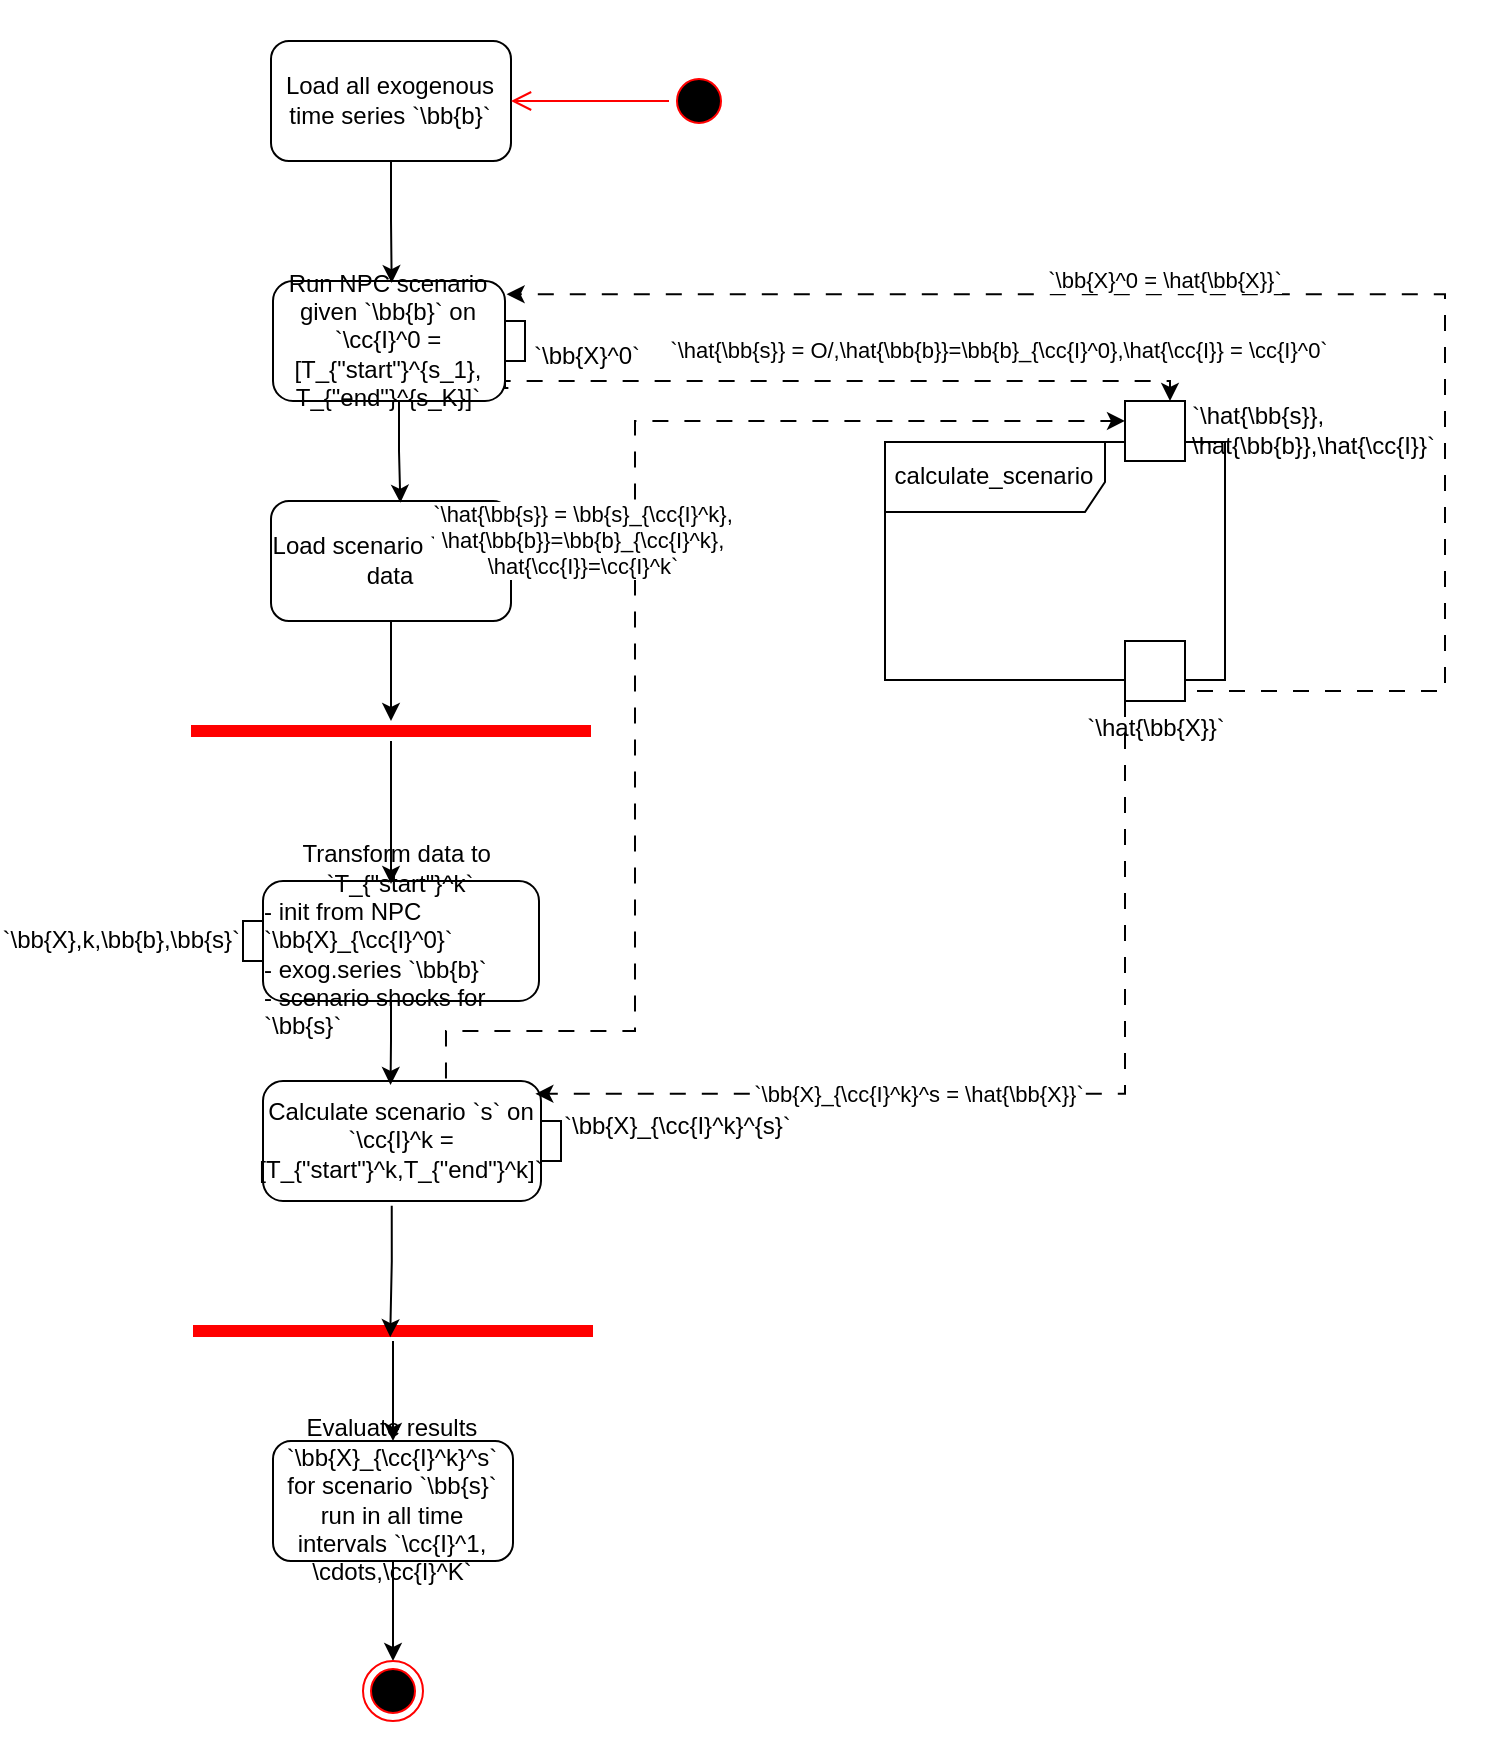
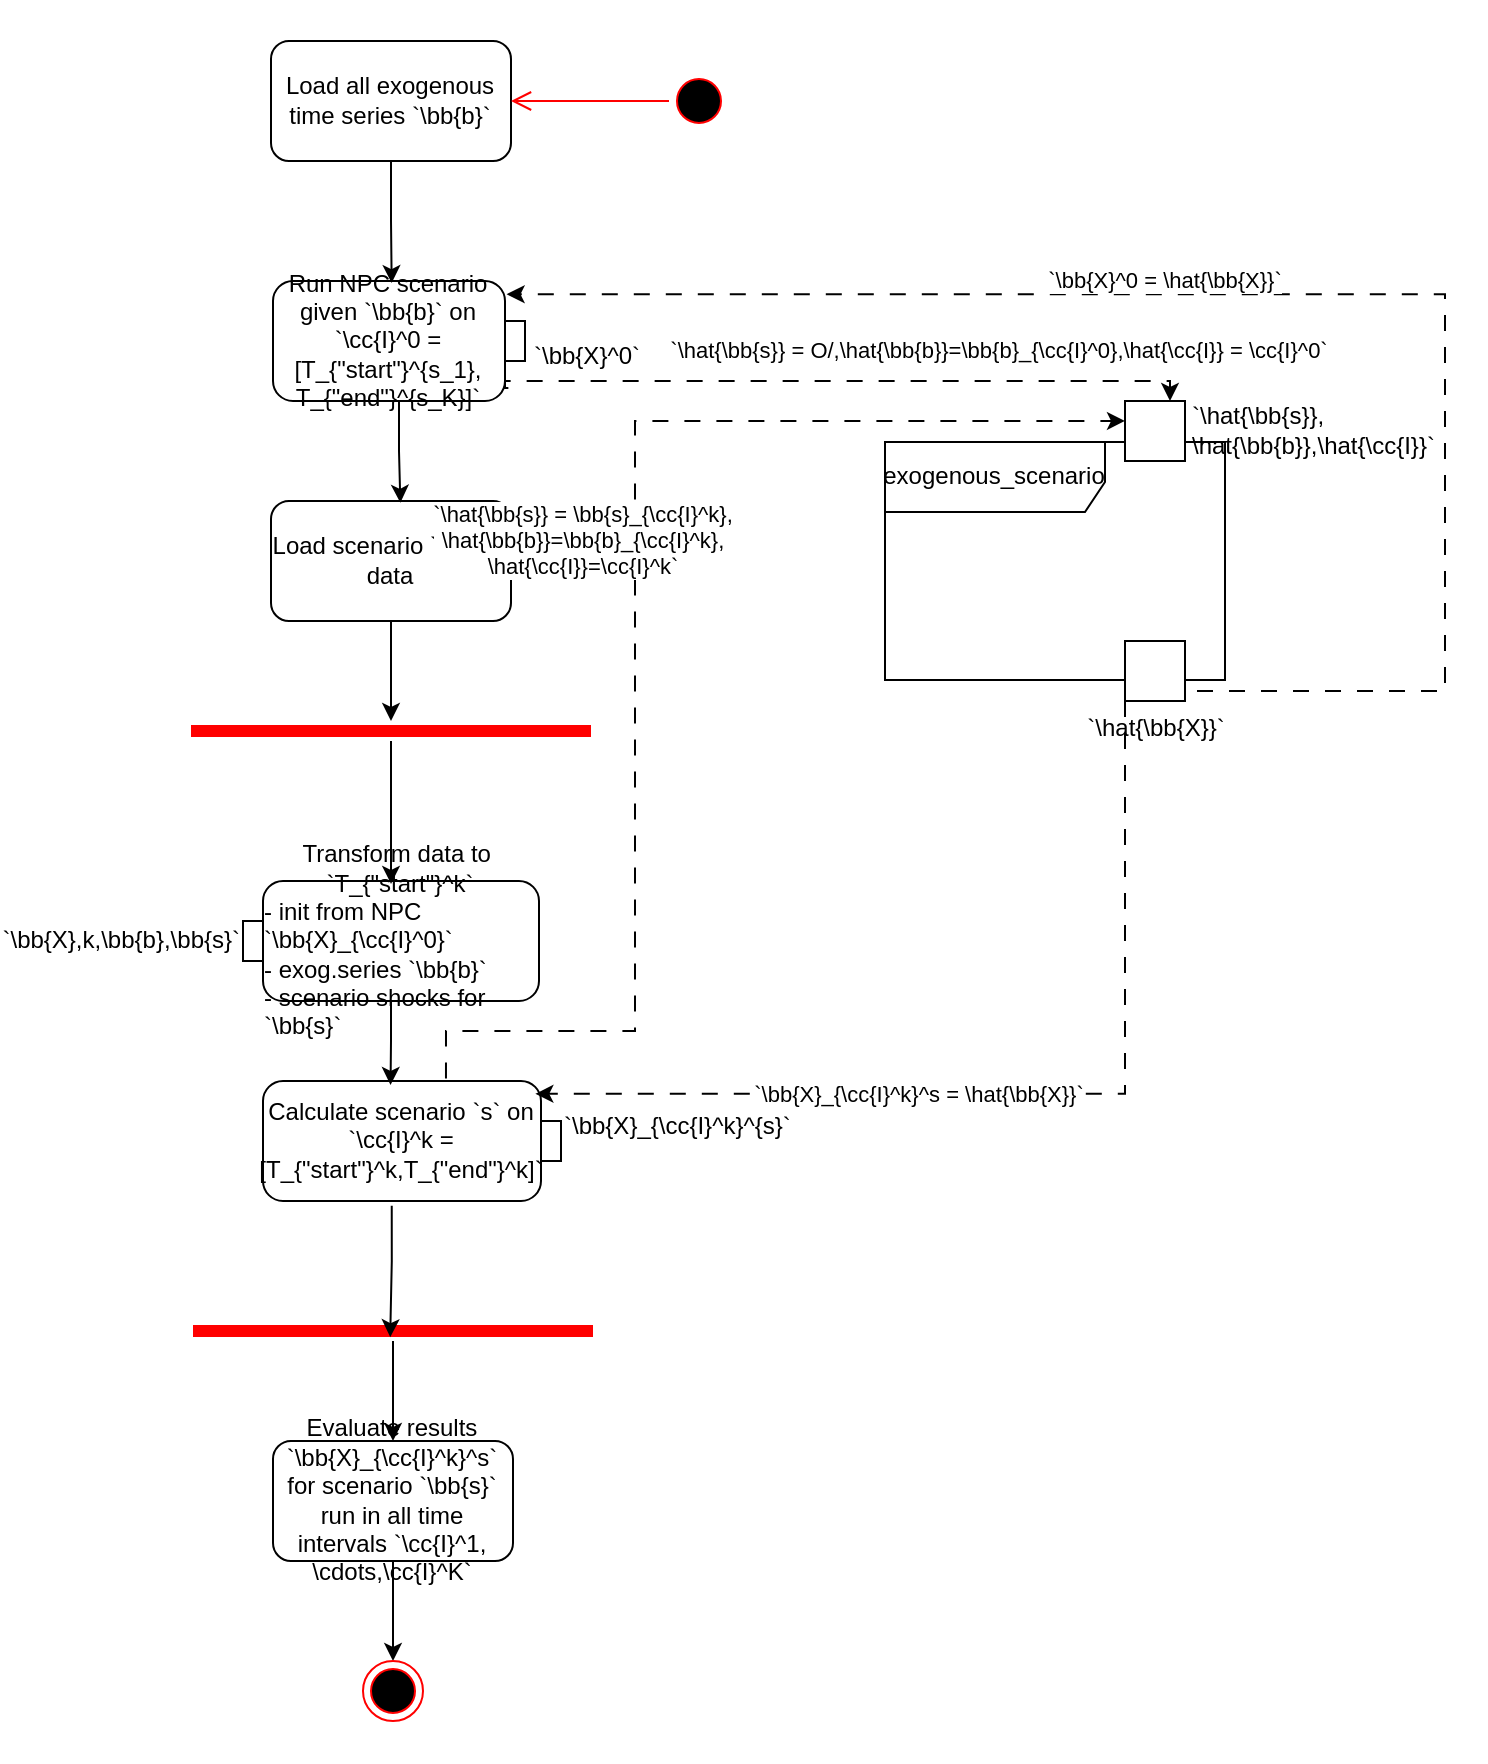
node "calculate_scenario": label "calculate_scenario" -> "exogenous_scenario"
